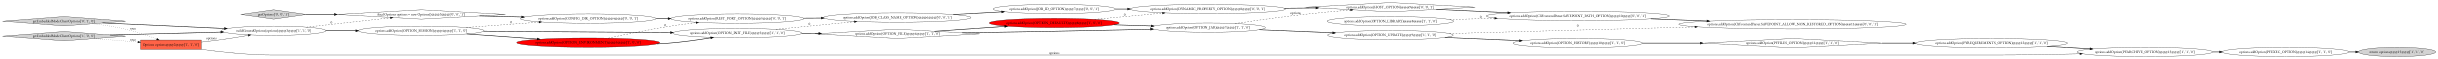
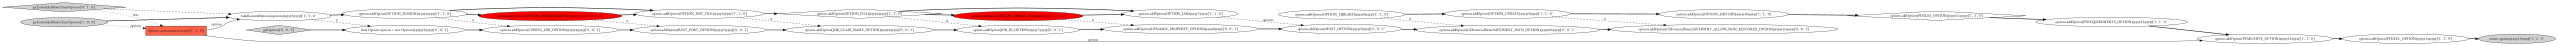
node "options.addOption(HOST_OPTION)@@@9@@@['0', '0', '1']": shape diamond -> ellipse
node "final Options options = new Options()@@@3@@@['0', '0', '1']": shape diamond -> ellipse
edge "options.addOption(OPTION_FILE)@@@6@@@['1', '1', '0']" -> "options.addOption(JOB_ID_OPTION)@@@7@@@['0', '0', '1']": added, label "0"
edge "getEmbeddedModeClientOptions['0', '1', '0']" -> "buildGeneralOptions(options)@@@3@@@['1', '1', '0']": style bold -> dashed
edge "options.addOption(OPTION_JAR)@@@7@@@['1', '1', '0']" -> "options.addOption(OPTION_UPDATE)@@@9@@@['1', '1', '0']": now "options.addOption(OPTION_LIBRARY)@@@8@@@['1', '1', '0']" -> "options.addOption(OPTION_UPDATE)@@@9@@@['1', '1', '0']"
node "getEmbeddedModeClientOptions['1', '0', '0']": shape diamond -> ellipse
edge "getEmbeddedModeClientOptions['1', '0', '0']" -> "Options options@@@2@@@['1', '1', '0']": label "true" -> "options"
